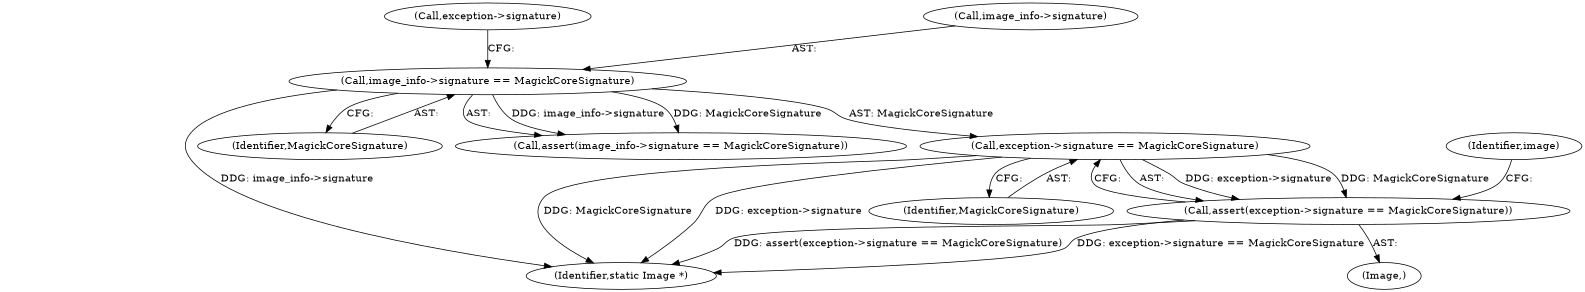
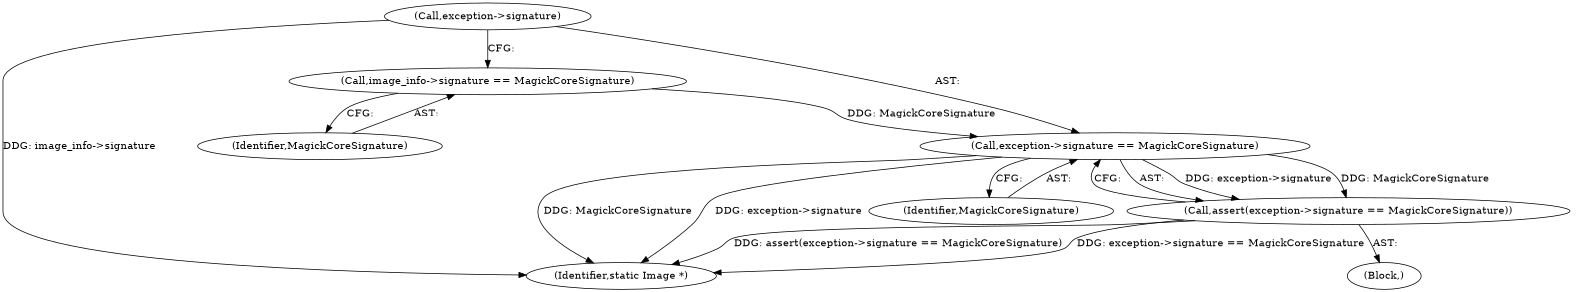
node "(Call,image_info->signature)": removed
edge "(Call,exception->signature)" -> "(Call,exception->signature == MagickCoreSignature)": added, label "AST:"
edge "(Call,image_info->signature == MagickCoreSignature)" -> "(Call,exception->signature == MagickCoreSignature)": label "AST: MagickCoreSignature" -> "DDG: MagickCoreSignature"
node "(Call,assert(image_info->signature == MagickCoreSignature))": removed
node "(Identifier,image)": removed
edge "(Call,image_info->signature == MagickCoreSignature)" -> "(Identifier,static Image *)": now "(Call,exception->signature)" -> "(Identifier,static Image *)"
node "(Image,)": label "(Image,)" -> "(Block,)"
